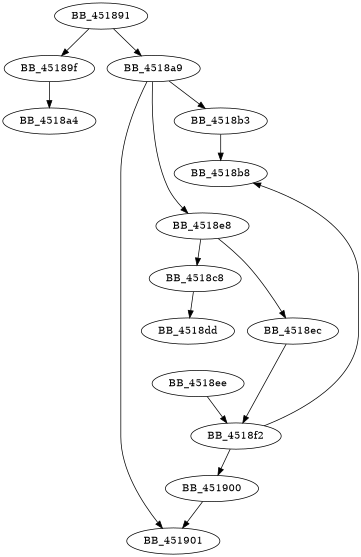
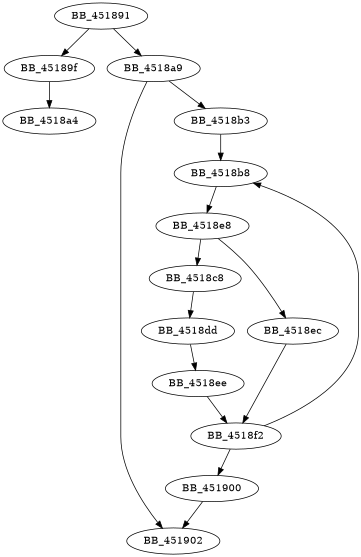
edge "BB_4518a9" -> "BB_4518e8": now "BB_4518b8" -> "BB_4518e8"
edge "BB_4518dd" -> "BB_4518ee": added
node "BB_451901": label "BB_451901" -> "BB_451902"
